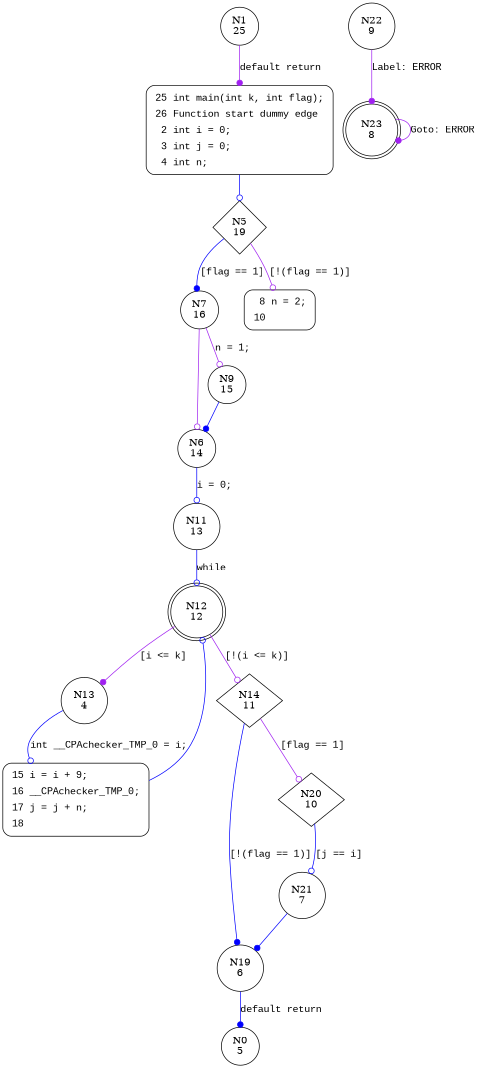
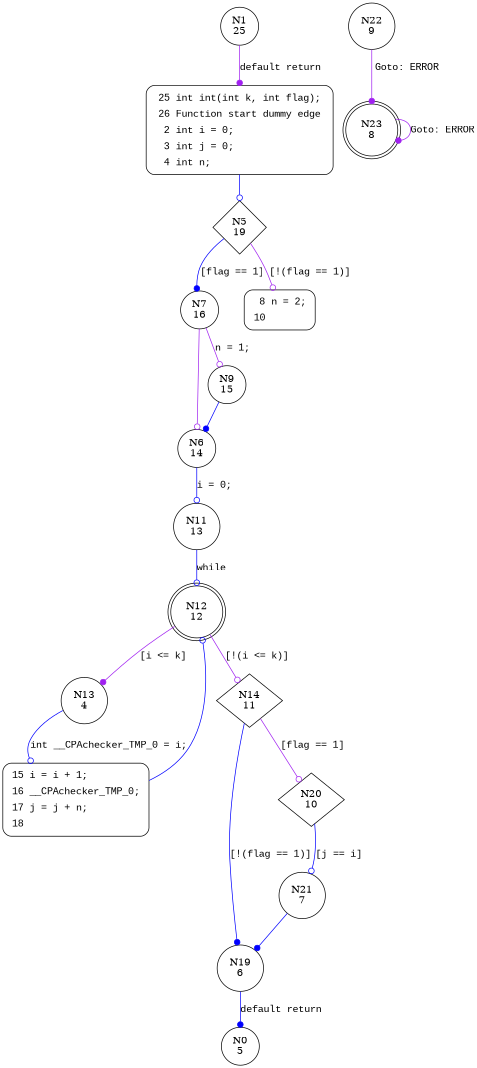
edge "N22 9" -> "N23 8": label "Label: ERROR" -> "Goto: ERROR"
node "25": text "int main(int k, int flag);" -> "int int(int k, int flag);"
node "15": text "i = i + 9;" -> "i = i + 1;"
